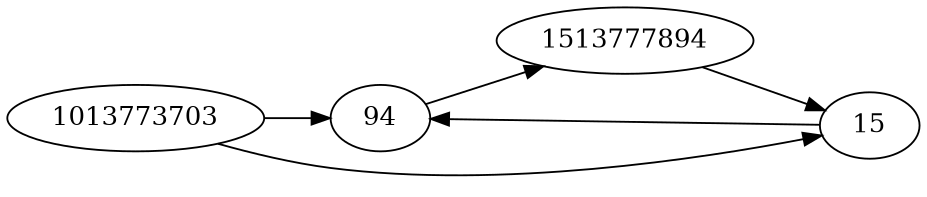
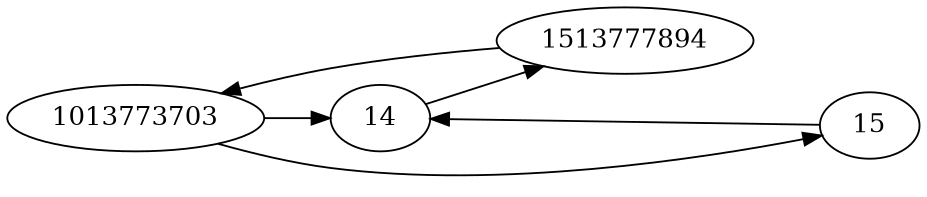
edge "1513777894" -> "15": now "1513777894" -> "1013773703"
node "94": label "94" -> "14"
